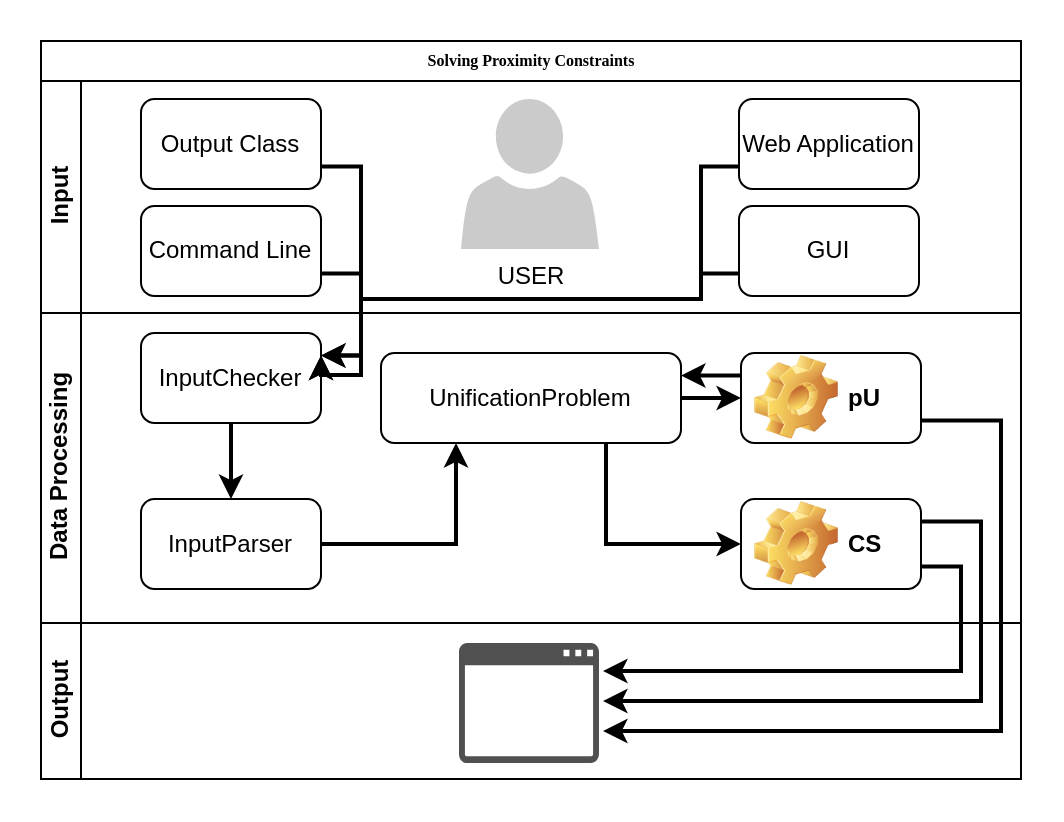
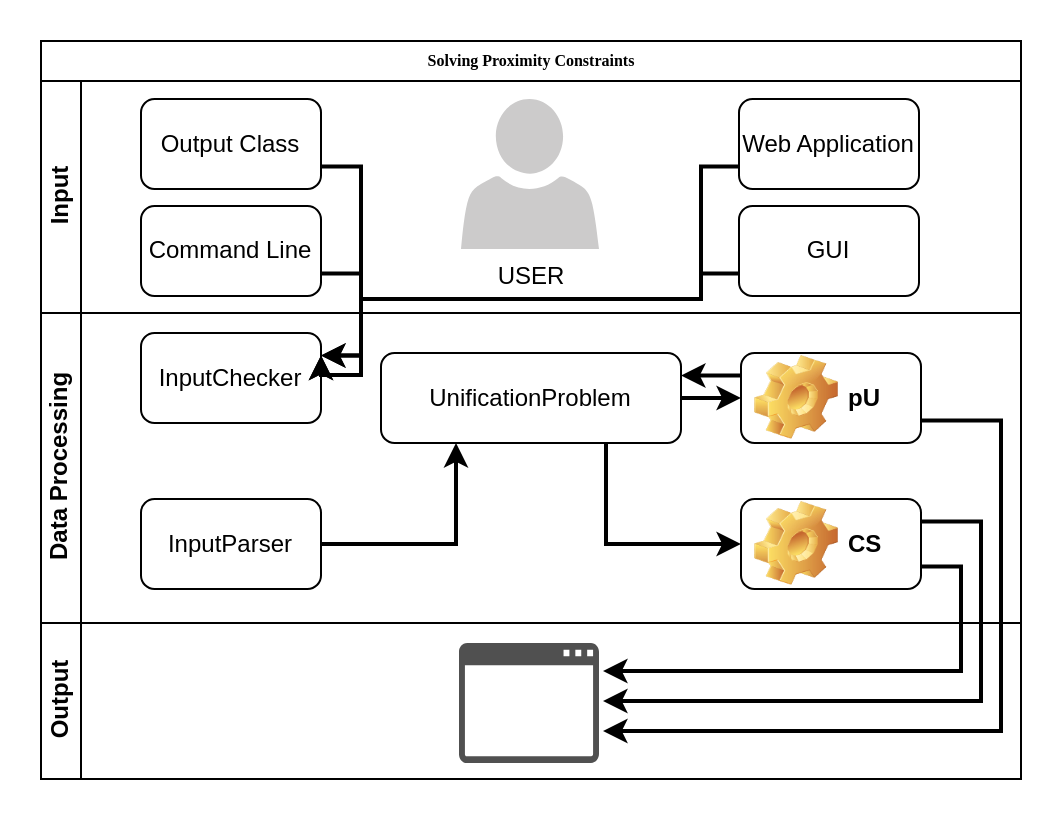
edge "InputChecker" -> "InputParser": removed
